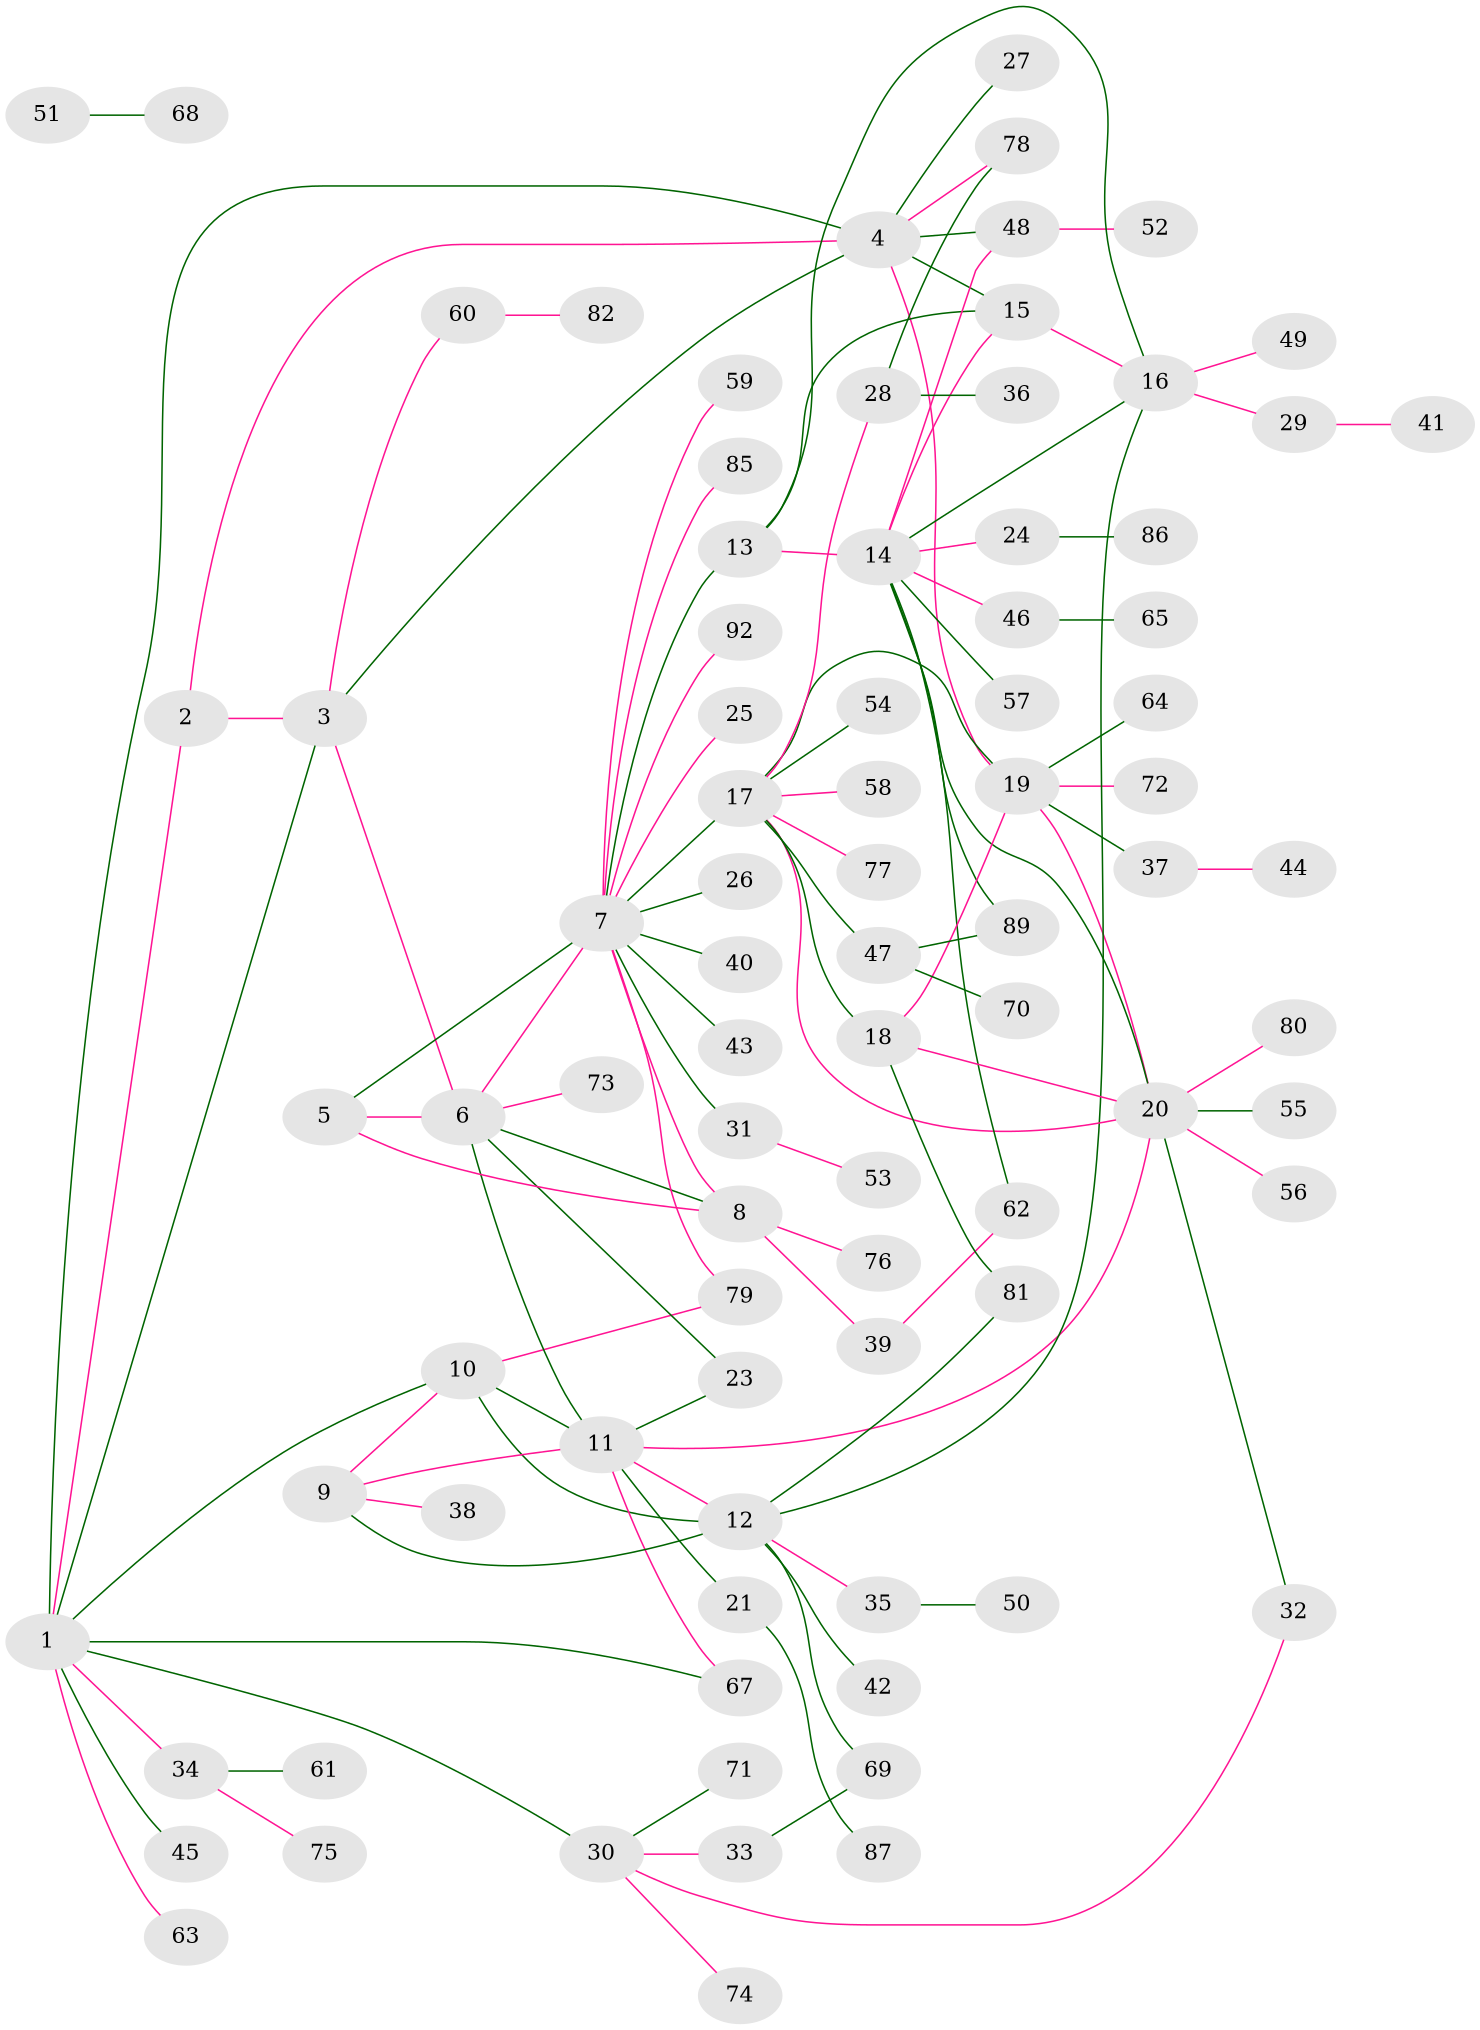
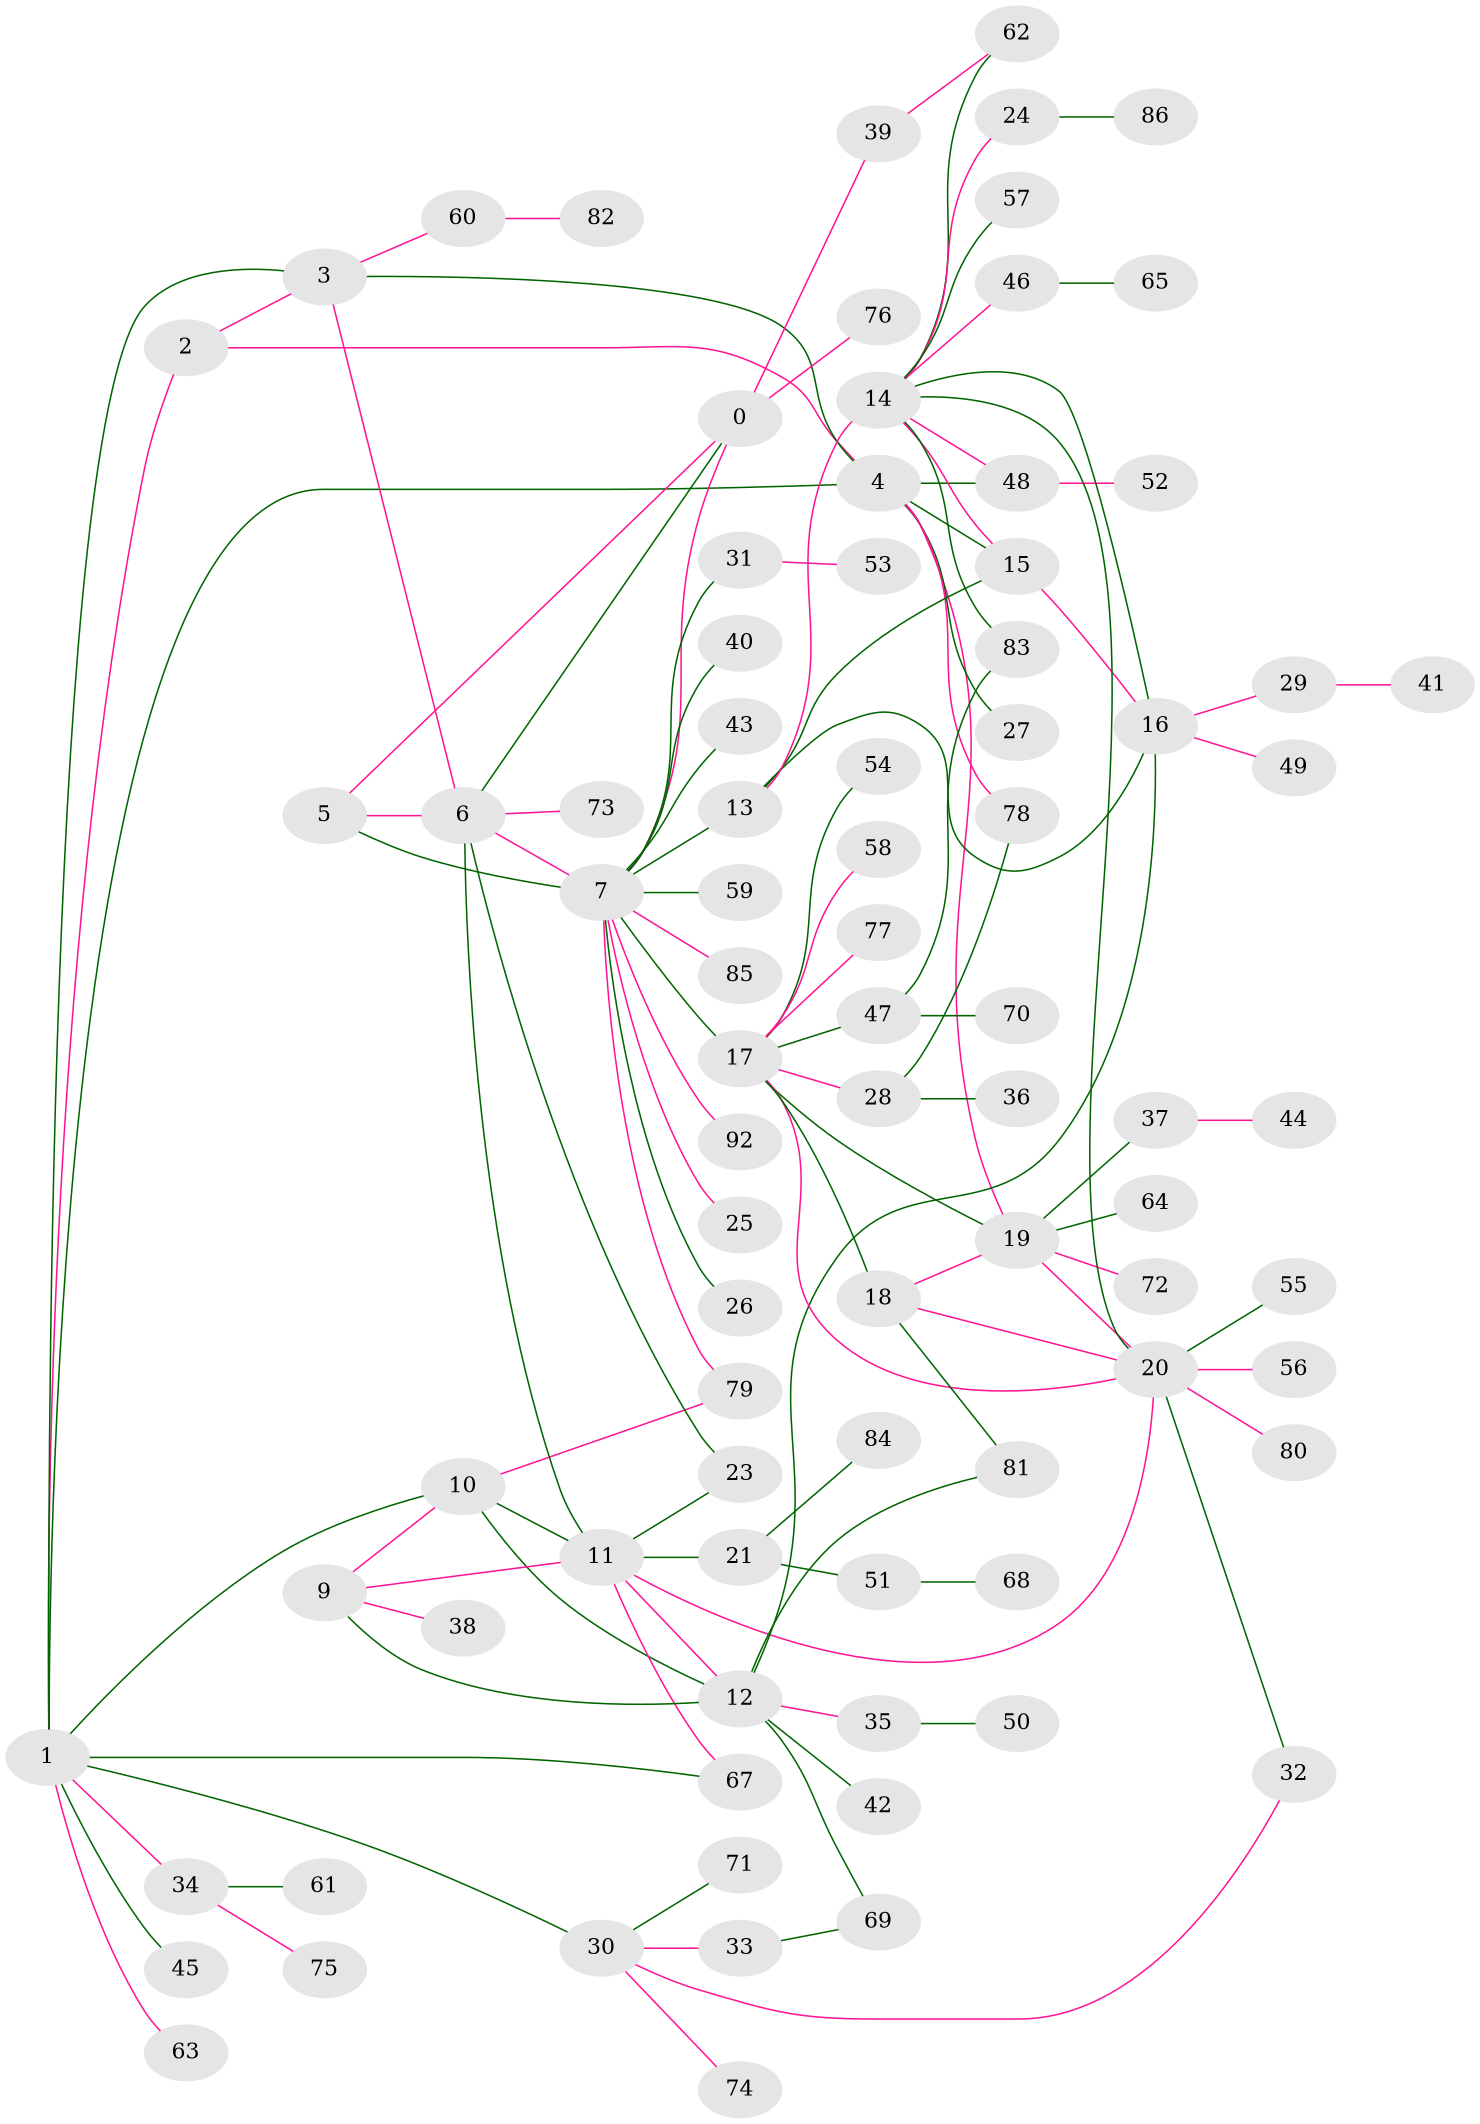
edge "59" -- "7": color deeppink -> darkgreen
node "89": label "89" -> "83"
node "8": label "8" -> "0"
edge "21" -- "51": added
node "87": label "87" -> "84"
